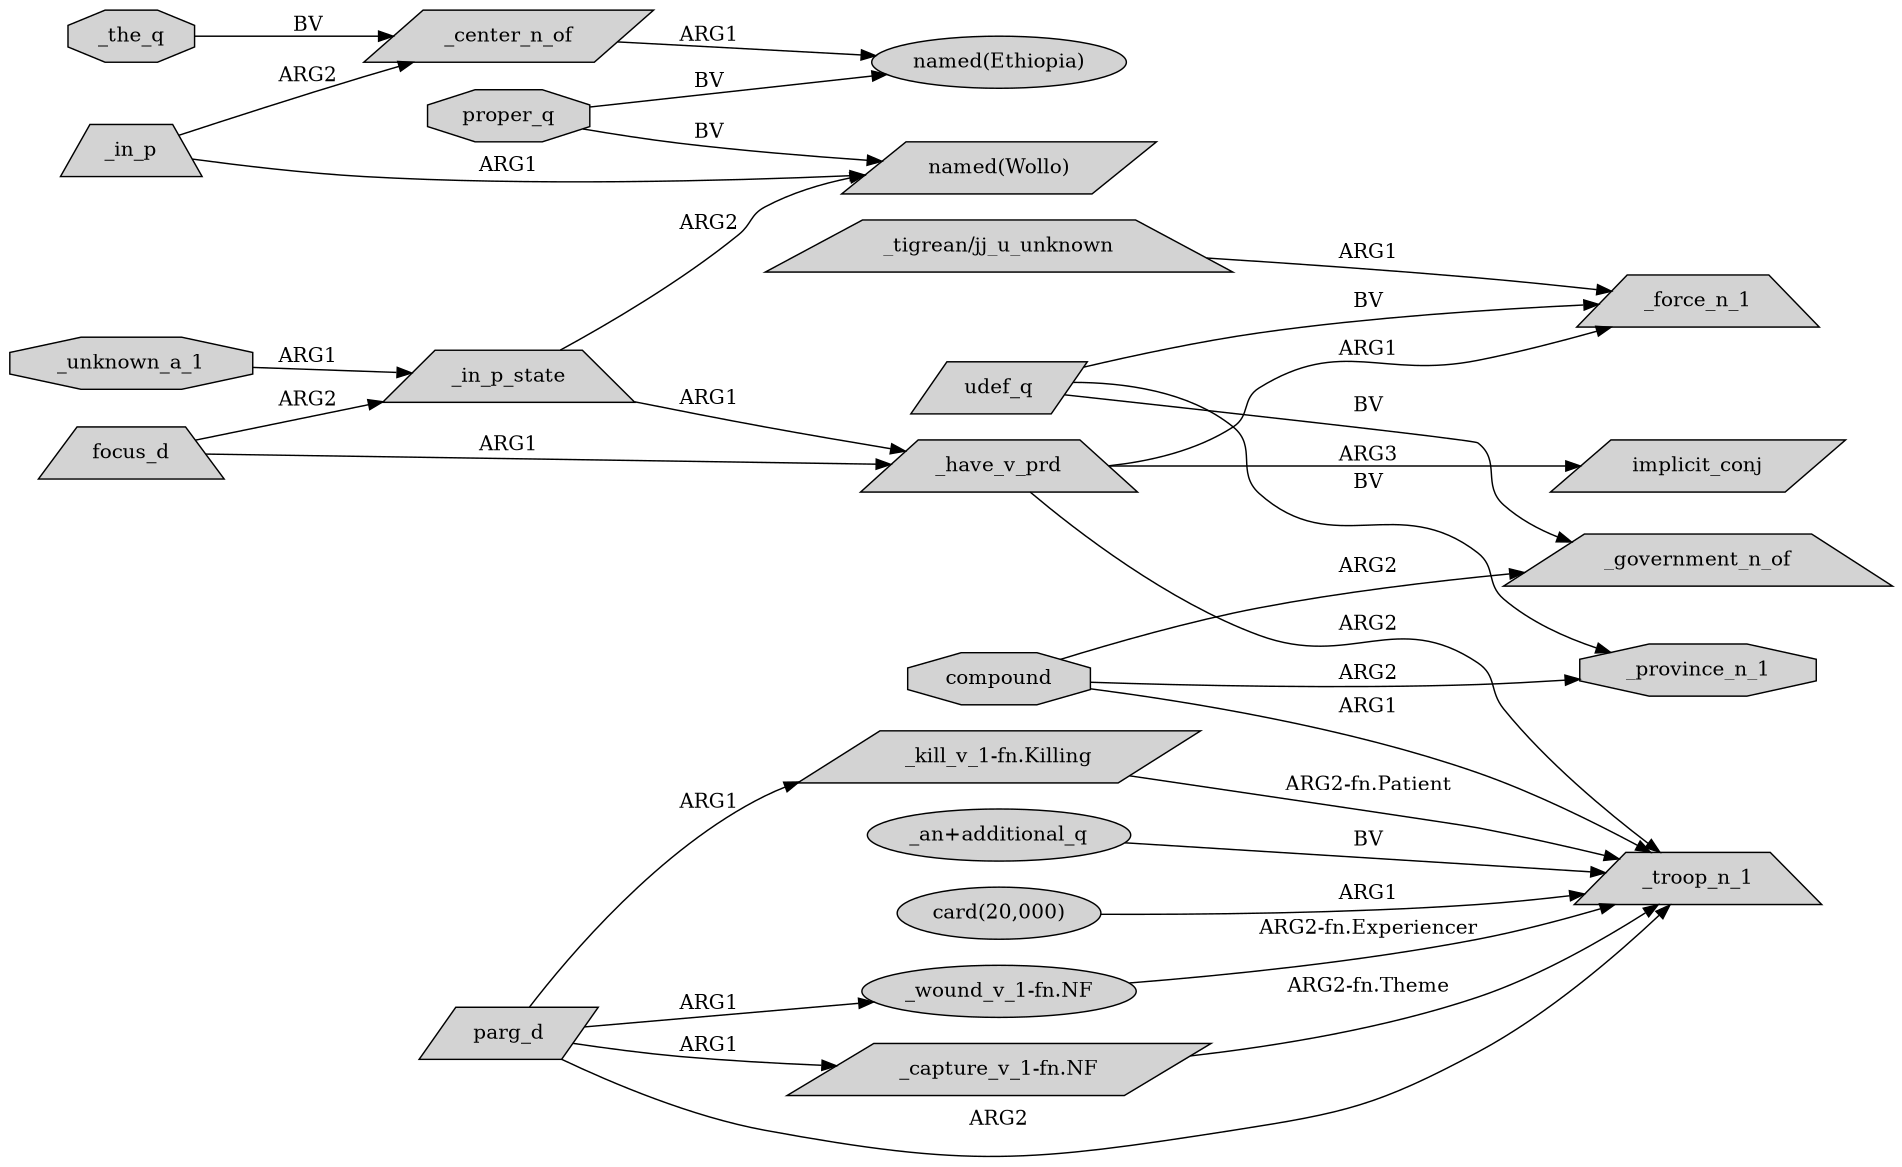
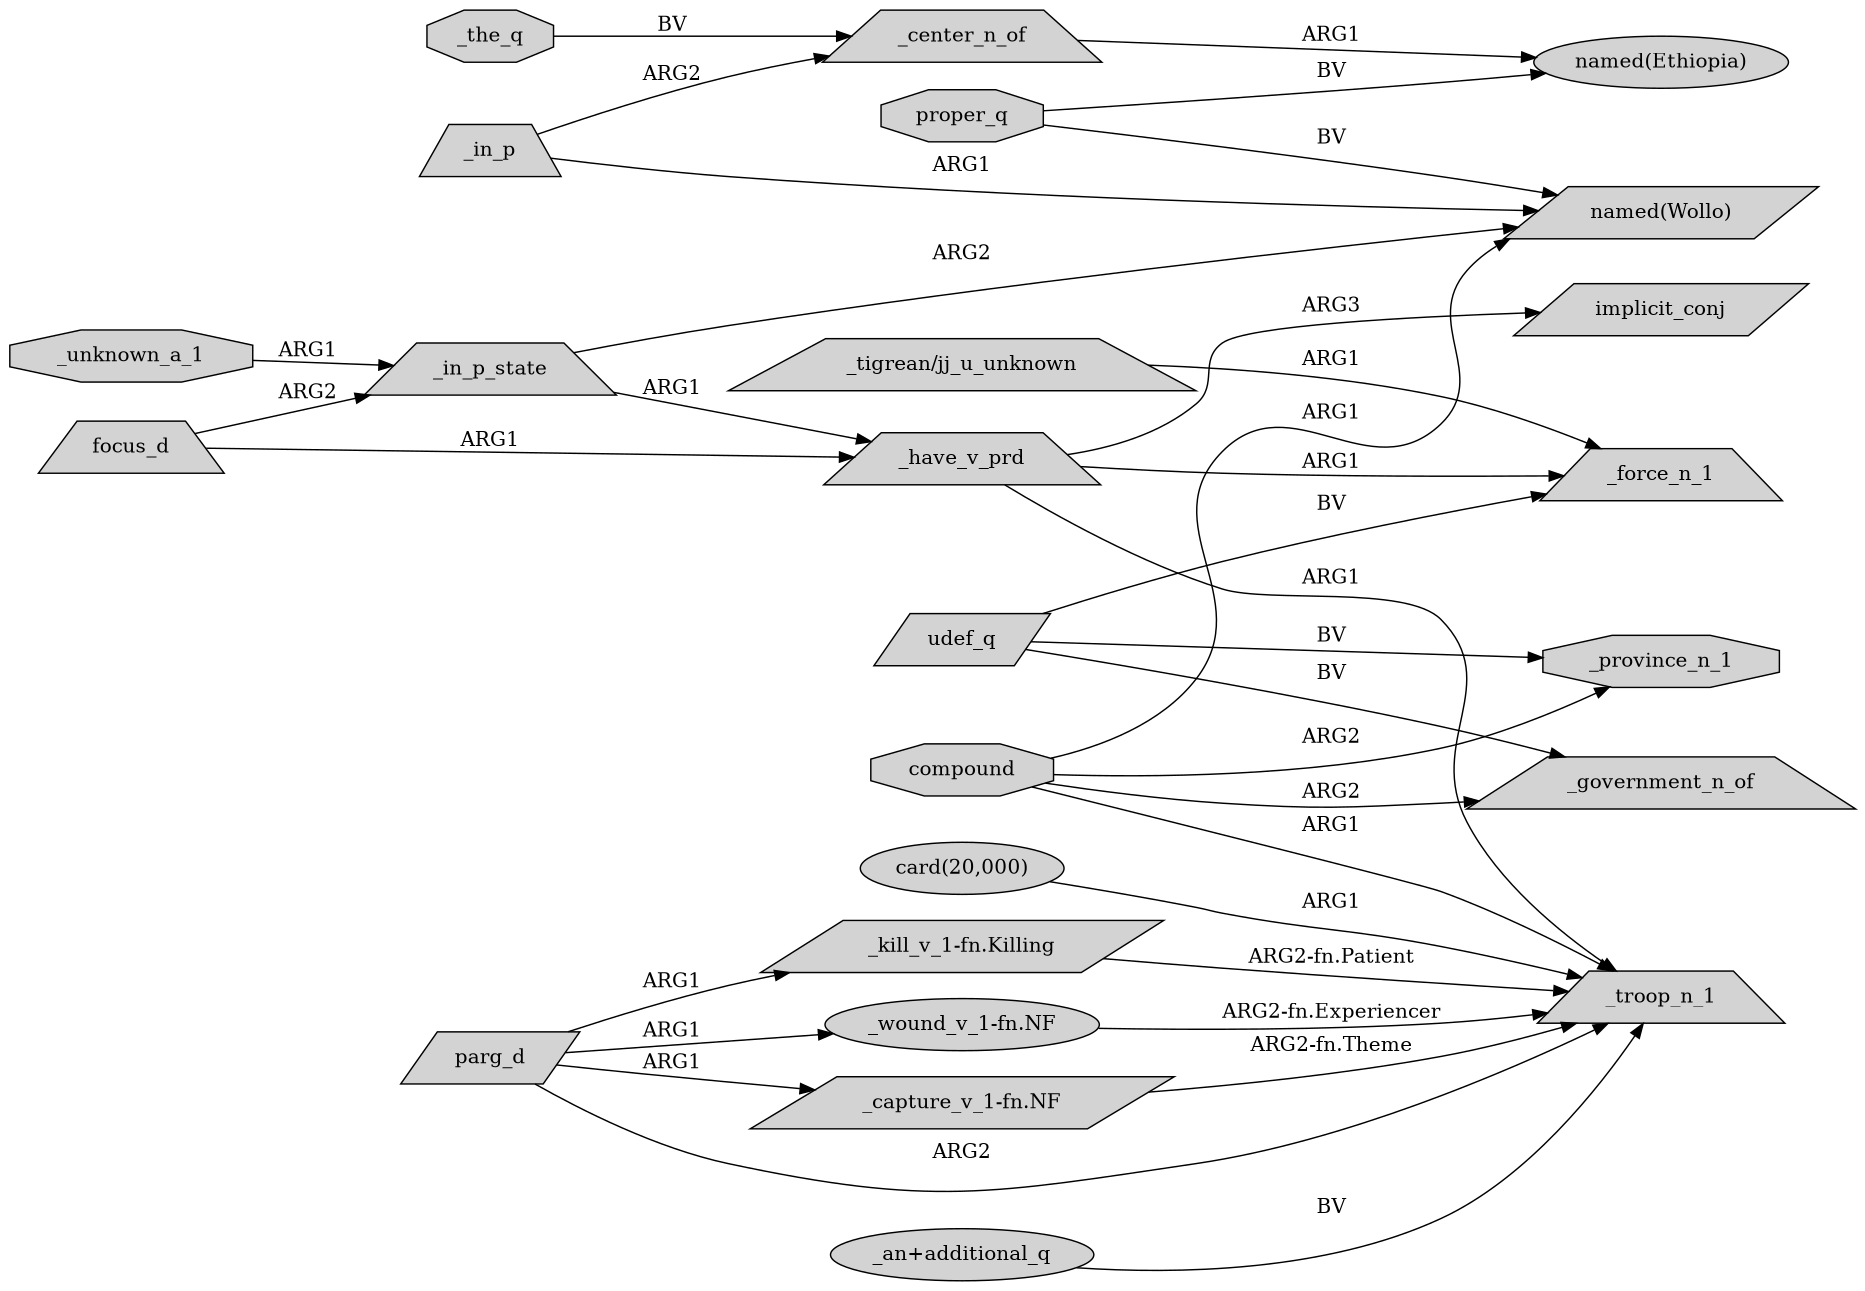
node "_center_n_of": shape parallelogram -> trapezium
edge "compound" -> "named(Wollo)": added, label "ARG1"
edge "_have_v_prd" -> "_troop_n_1": label "ARG2" -> "ARG1"
